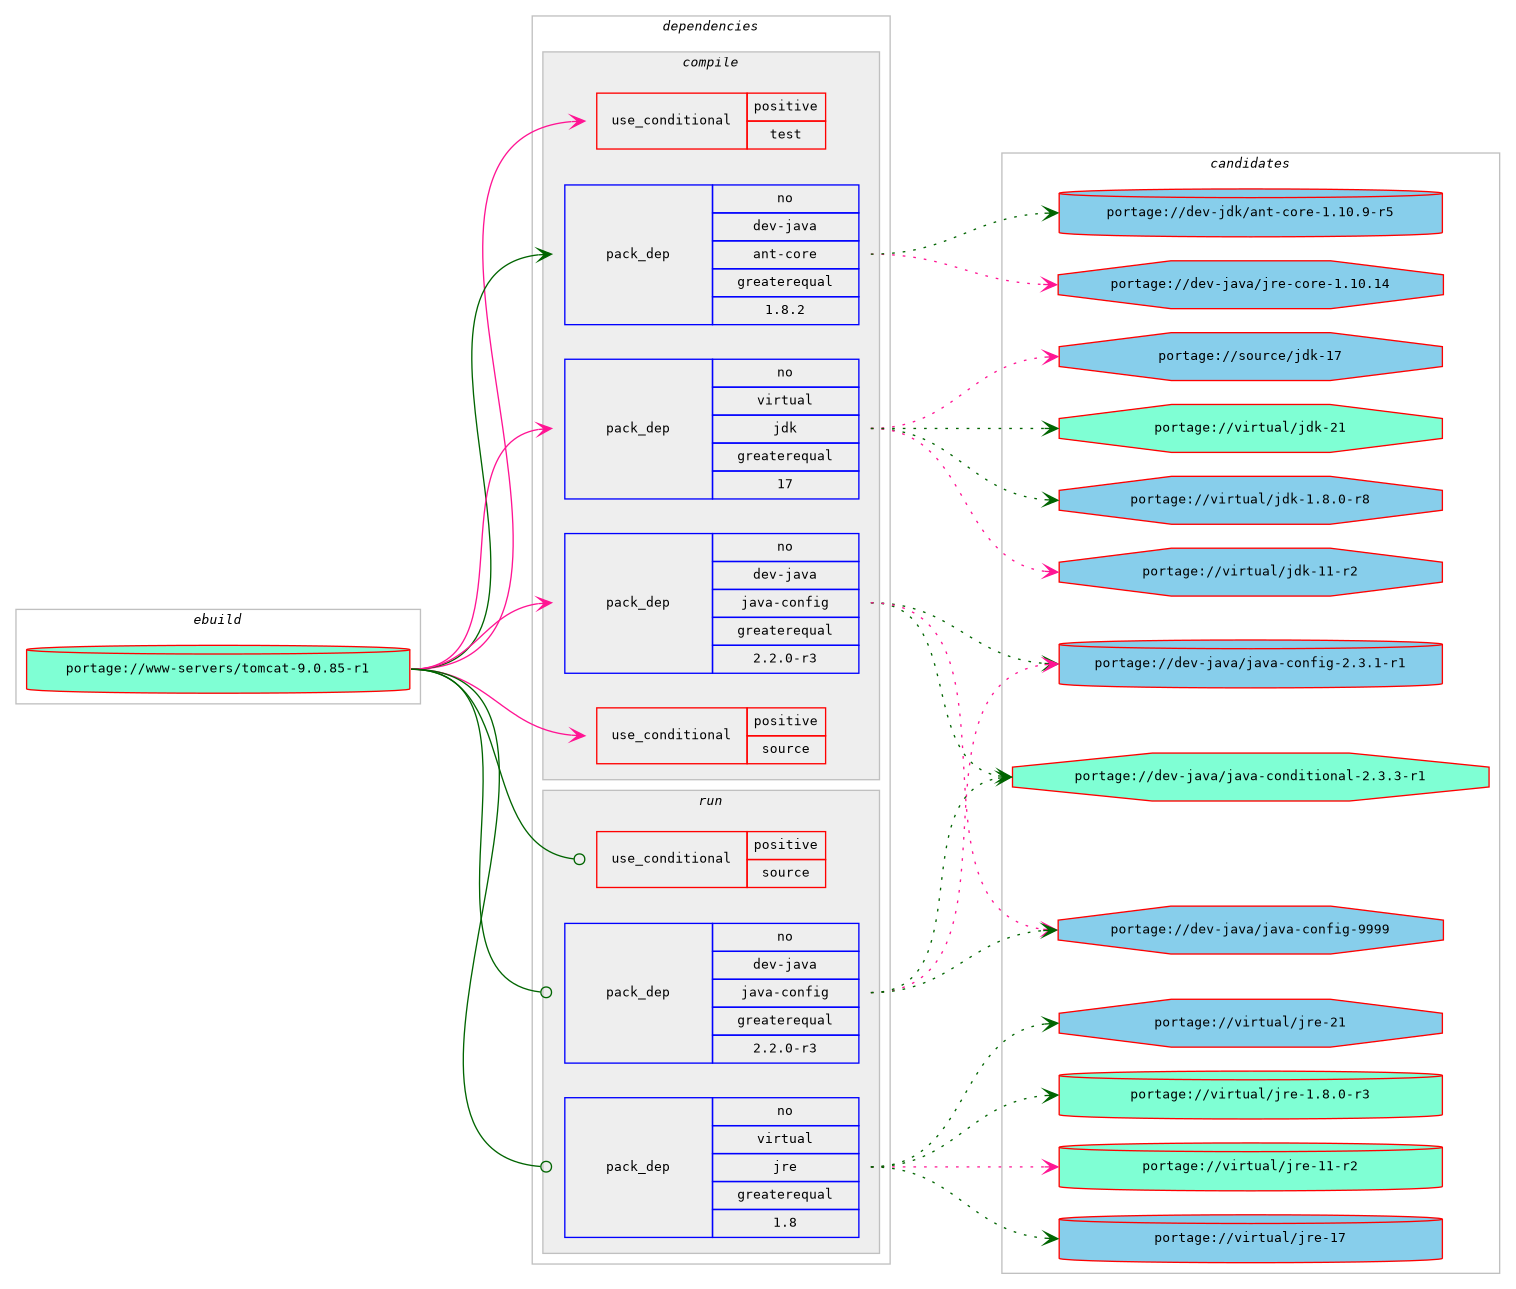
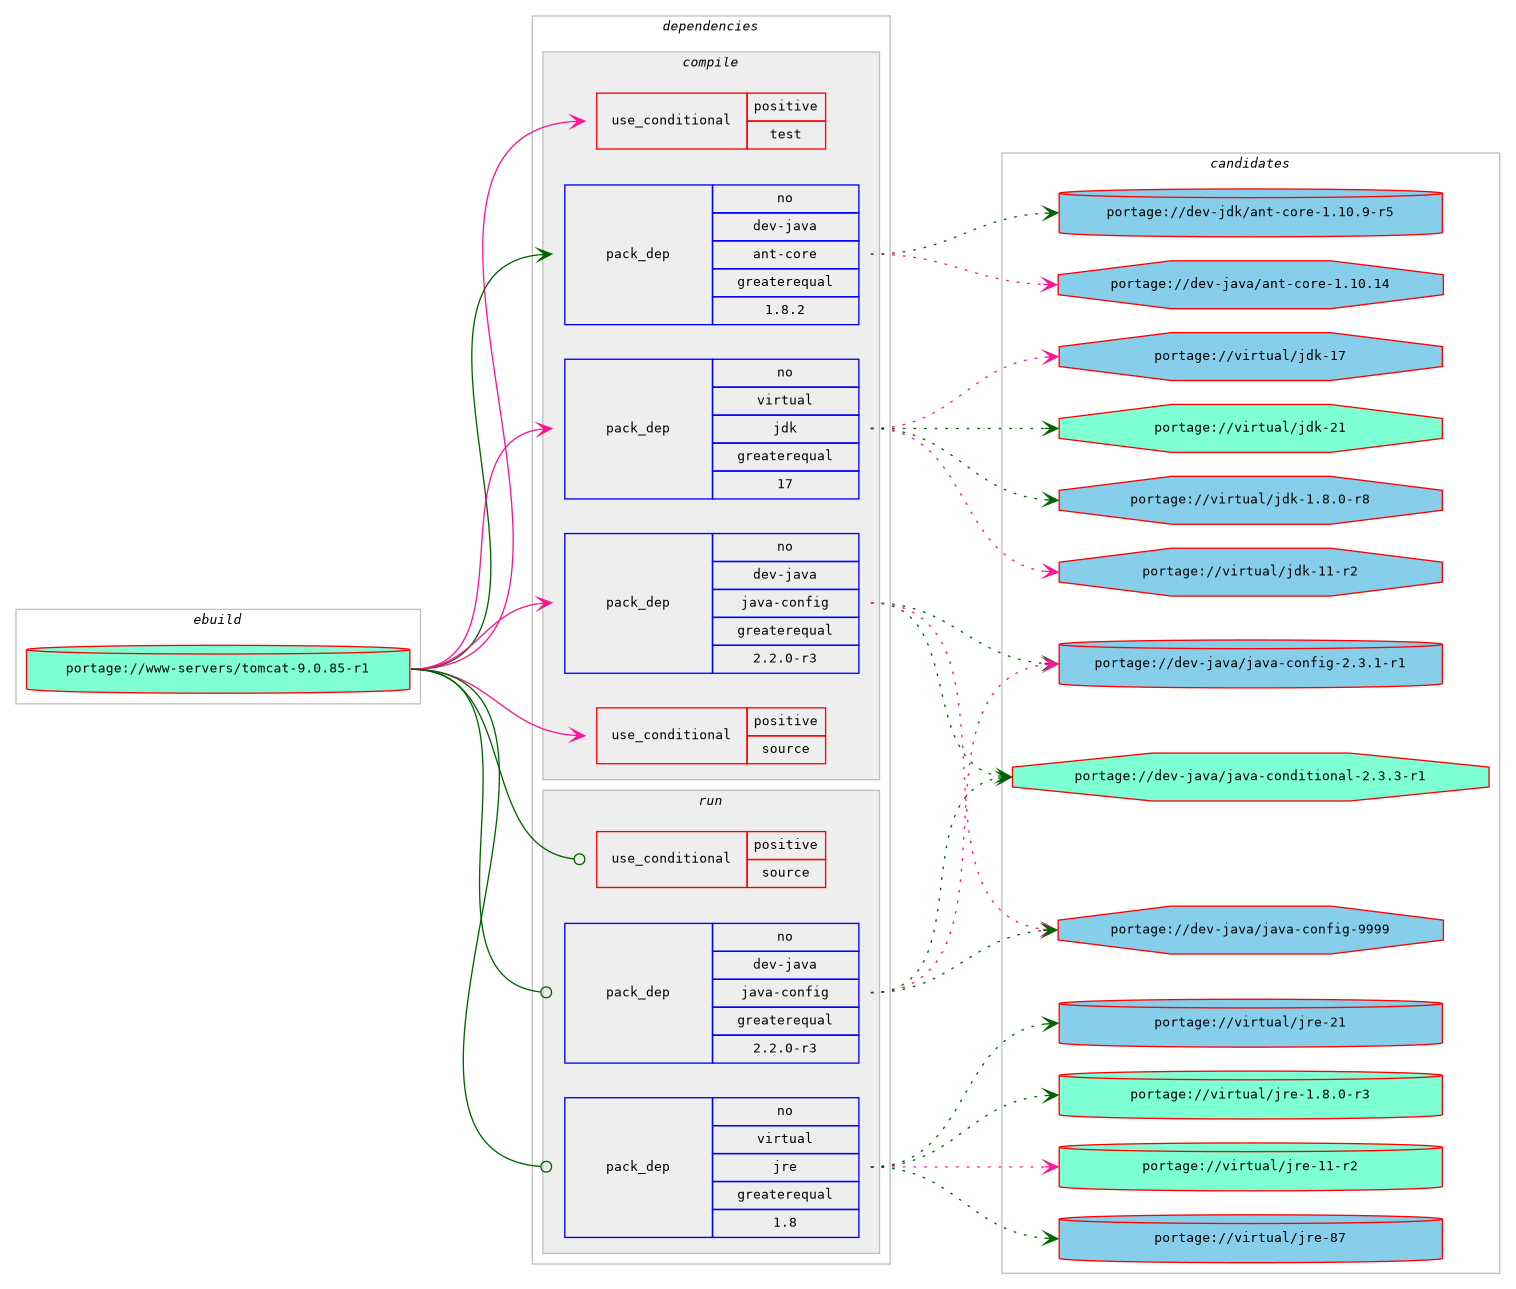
node "portage://dev-java/jre-core-1.10.14": label "portage://dev-java/jre-core-1.10.14" -> "portage://dev-java/ant-core-1.10.14"
node "portage://source/jdk-17": label "portage://source/jdk-17" -> "portage://virtual/jdk-17"
node "portage://virtual/jre-21": shape octagon -> cylinder
node "portage://virtual/jre-17": label "portage://virtual/jre-17" -> "portage://virtual/jre-87"
